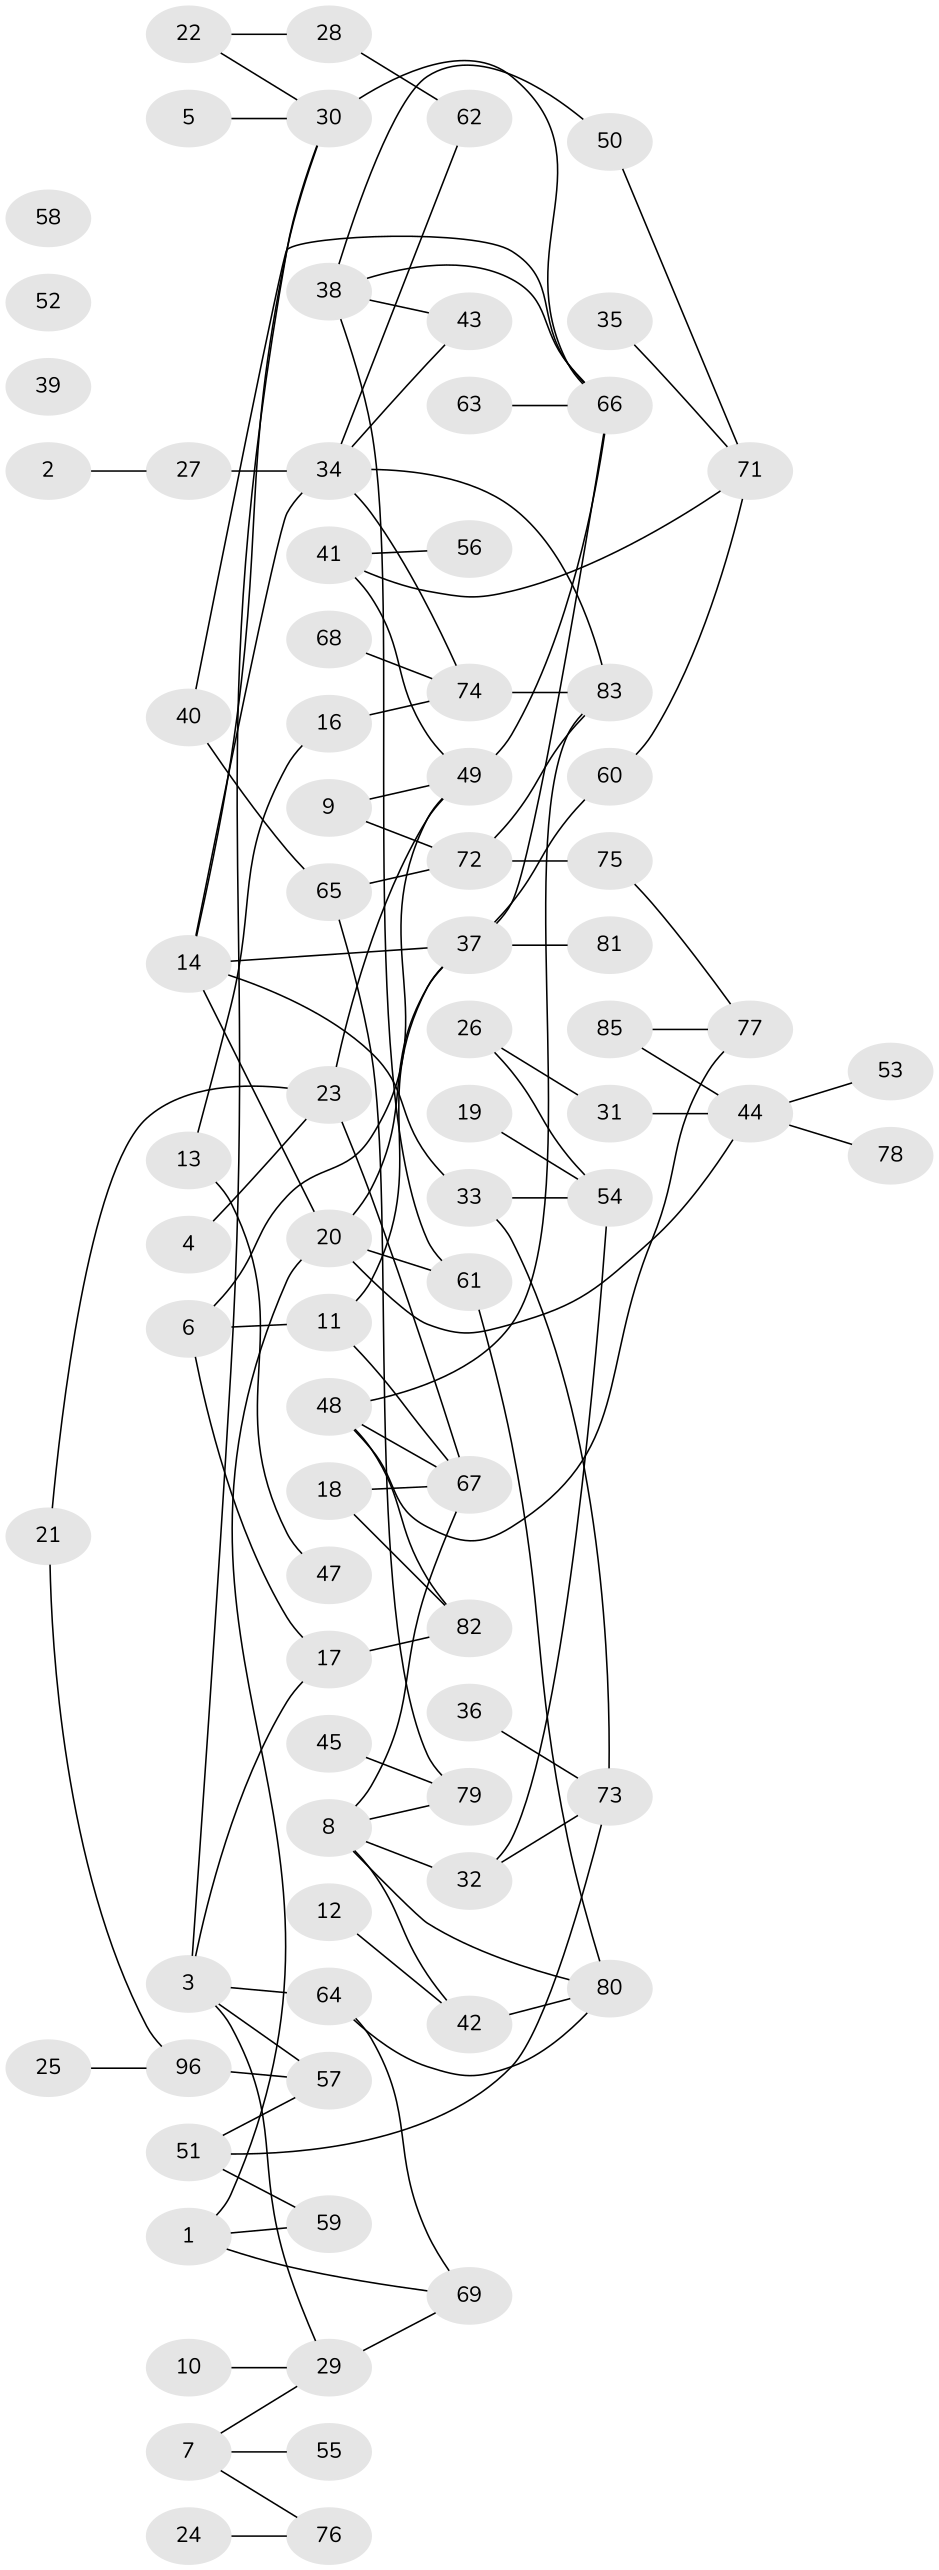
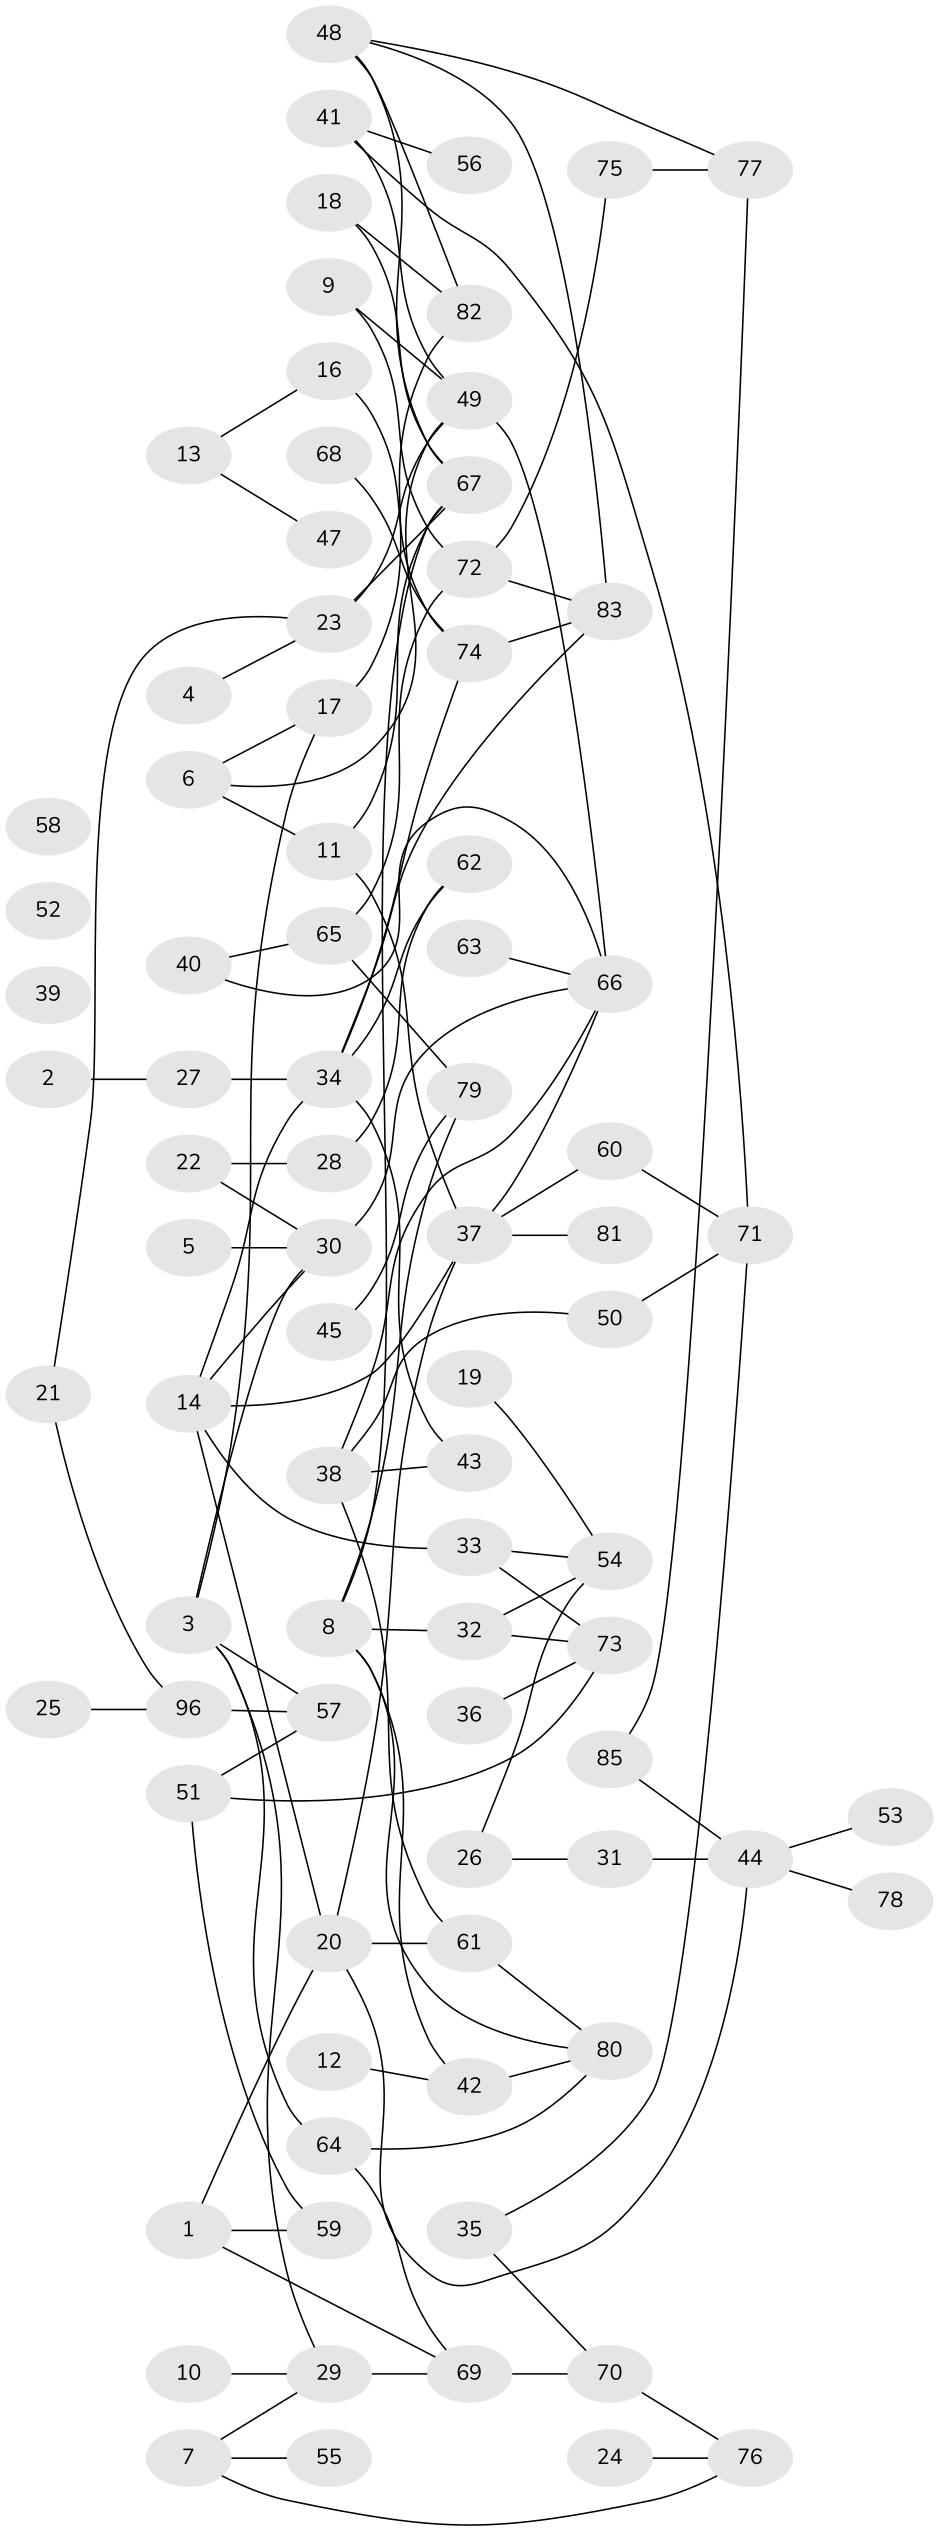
node "70": added
